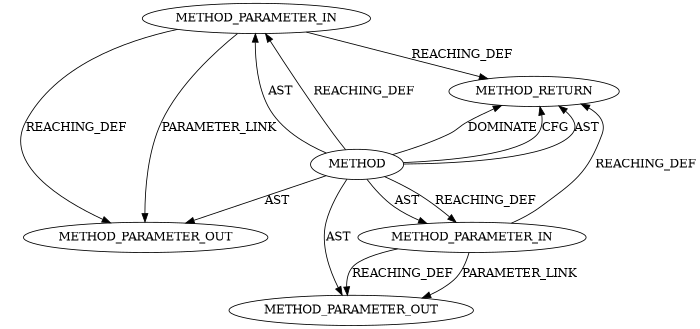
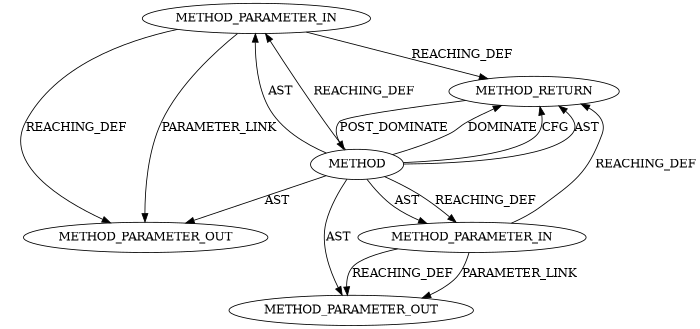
edge "METHOD_RETURN" -> "METHOD": added, label "POST_DOMINATE"
